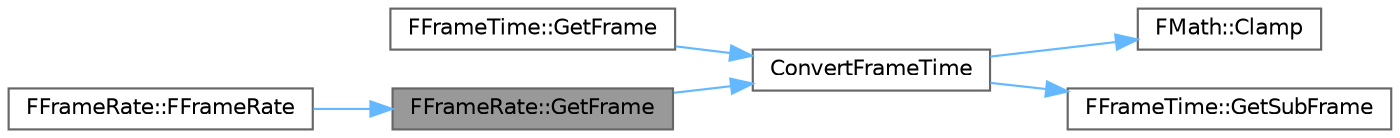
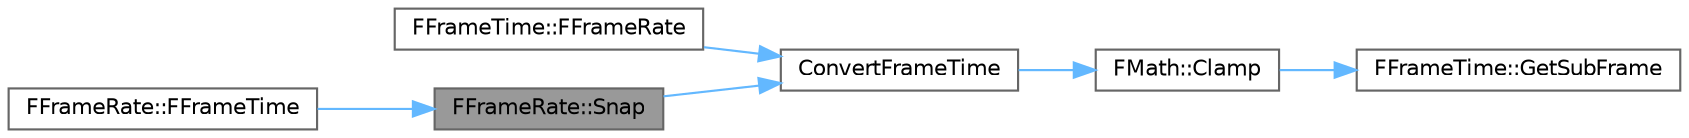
node "FFrameTime::GetFrame": label "FFrameTime::GetFrame" -> "FFrameTime::FFrameRate"
edge "ConvertFrameTime" -> "FFrameTime::GetSubFrame": now "FMath::Clamp" -> "FFrameTime::GetSubFrame"
node "FFrameRate::FFrameRate": label "FFrameRate::FFrameRate" -> "FFrameRate::FFrameTime"
node "FFrameRate::GetFrame": label "FFrameRate::GetFrame" -> "FFrameRate::Snap"
